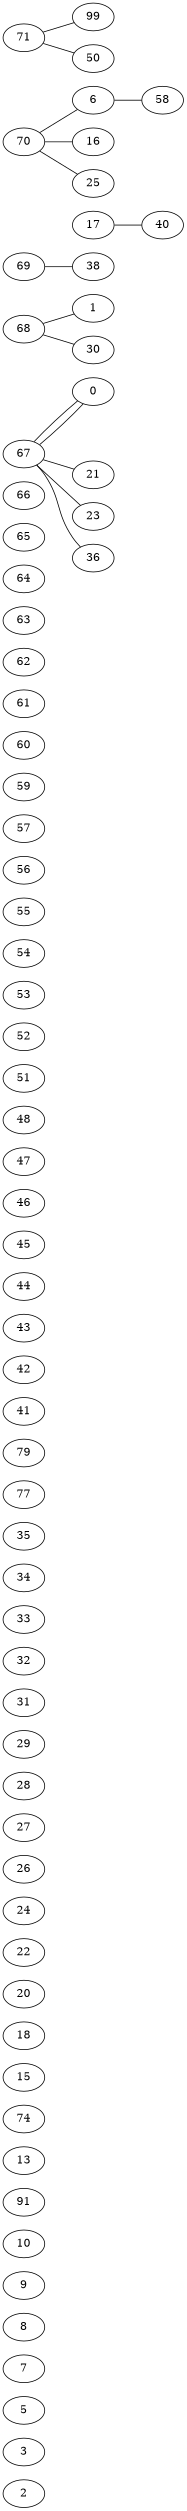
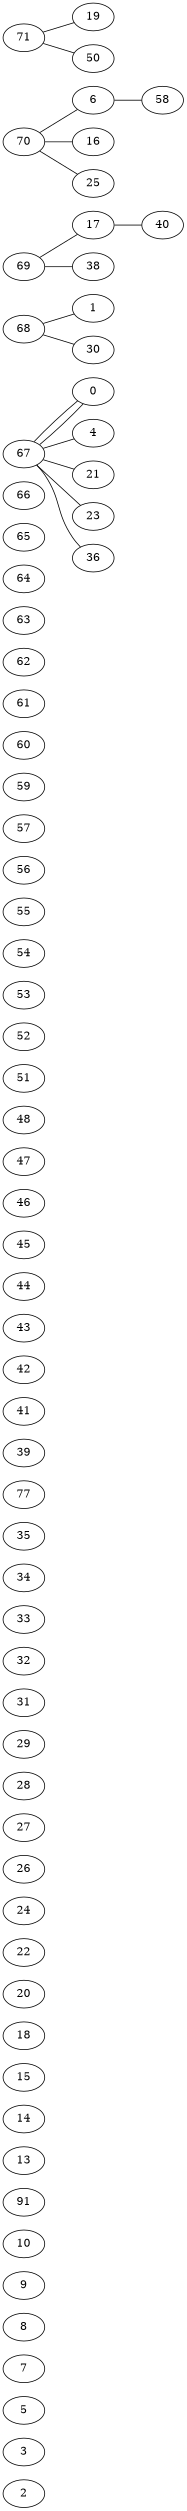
node "99": label "99" -> "19"
edge "17" -- "69": added
node "4": added
node "79": label "79" -> "39"
node "74": label "74" -> "14"
